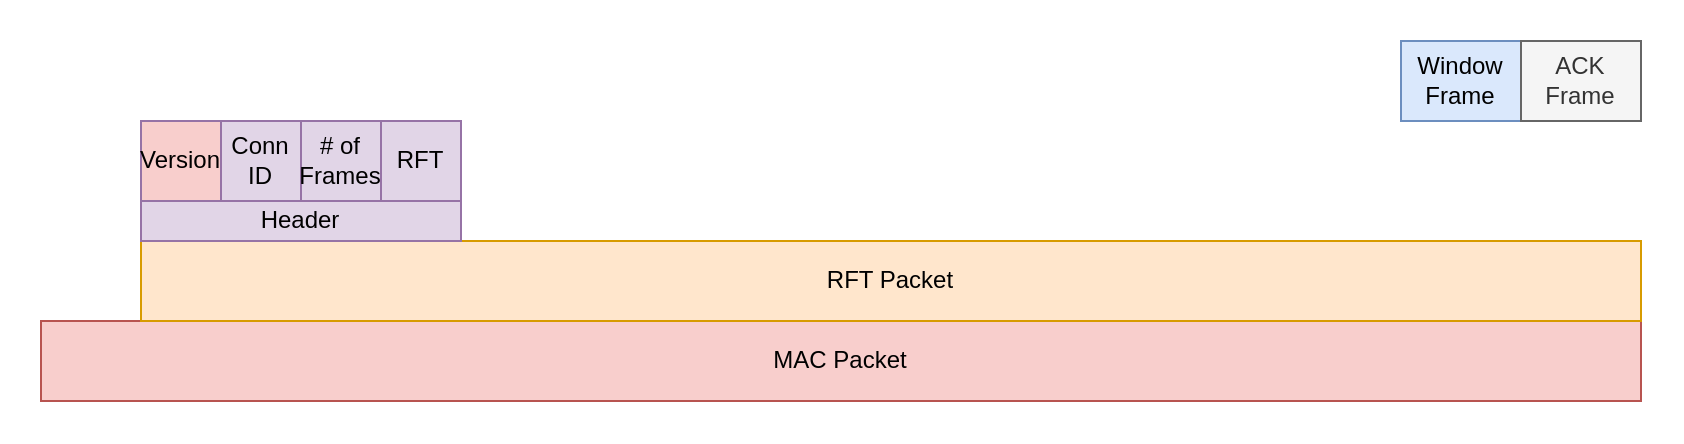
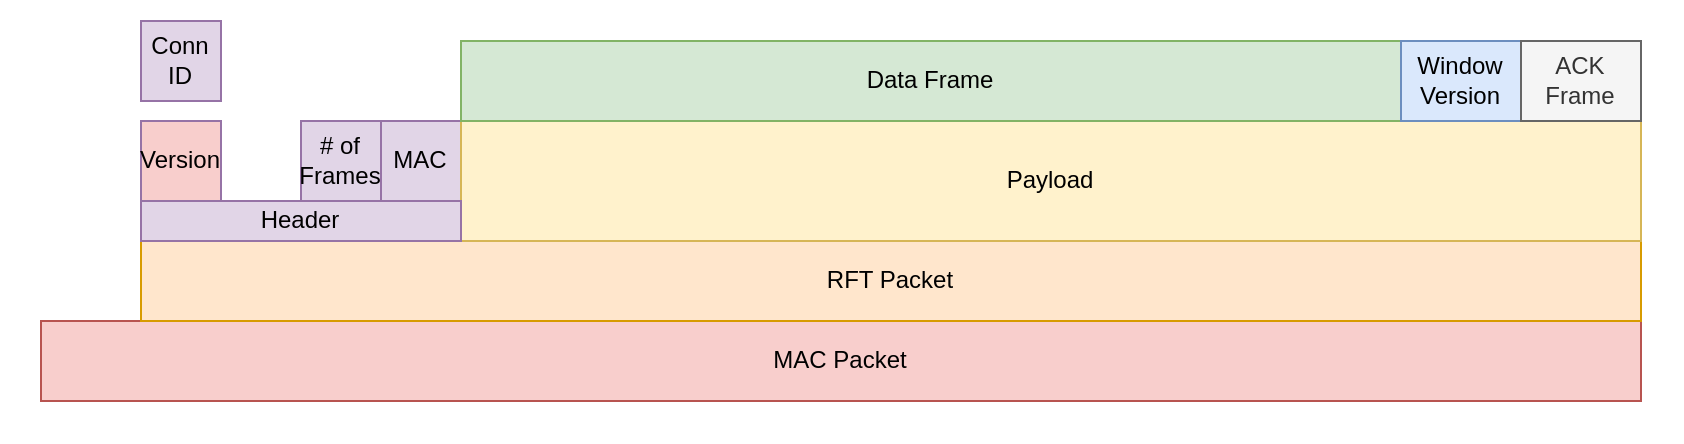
node "Data Frame": added
node "Window Frame": label "Window Frame" -> "Window Version"
node "Conn ID": moved (261, 161) -> (181, 61)
node "RFT": label "RFT" -> "MAC"
node "Payload": added
